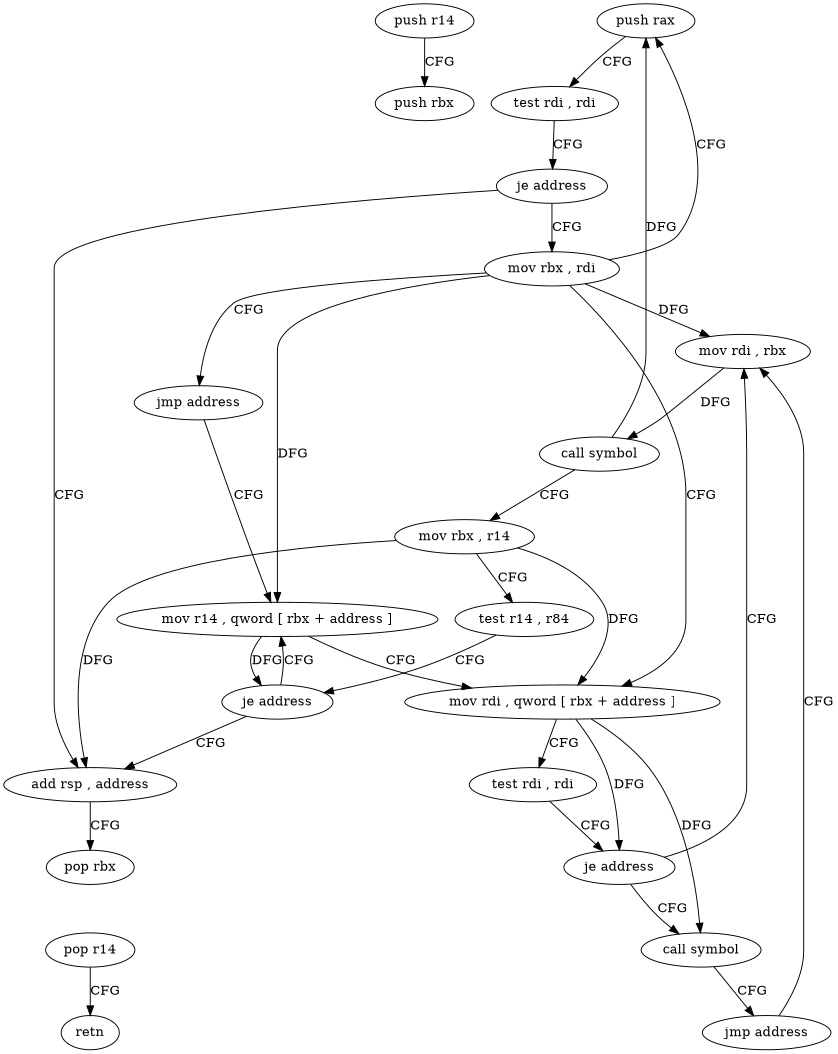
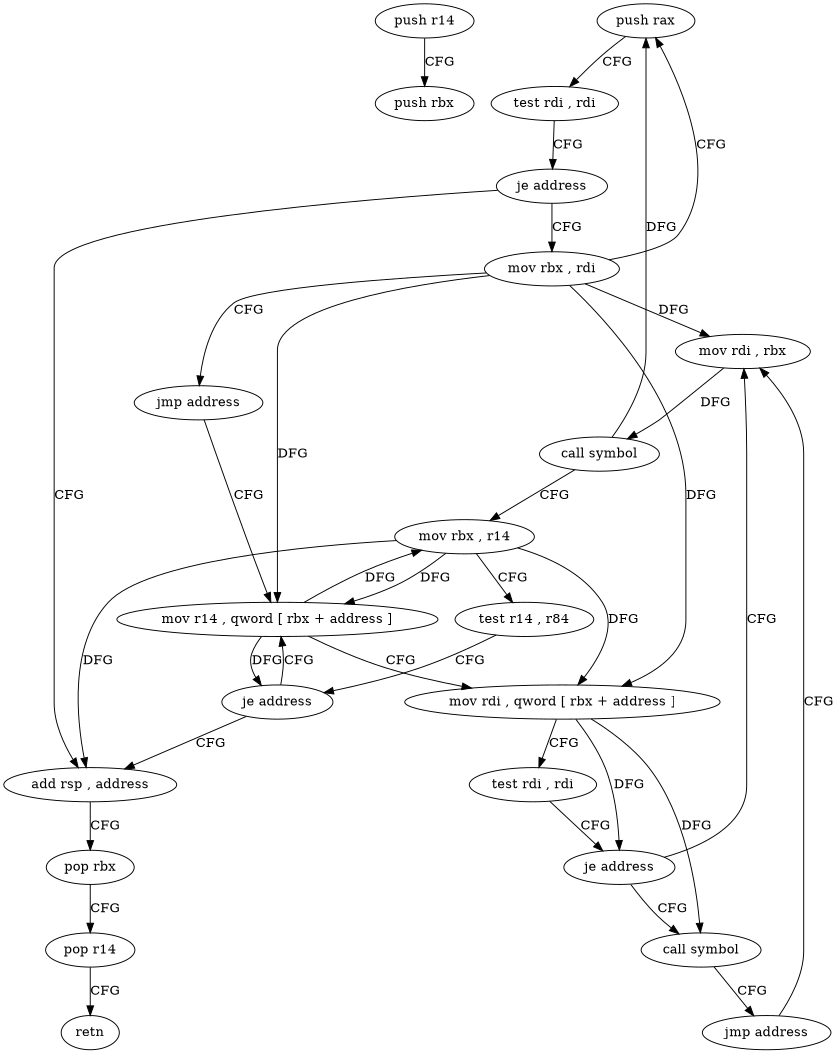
edge "mov rbx , rdi" -> "mov rdi , qword [ rbx + address ]": label "CFG" -> "DFG"
edge "mov r14 , qword [ rbx + address ]" -> "mov rbx , r14": added, label "DFG"
edge "mov rbx , r14" -> "mov r14 , qword [ rbx + address ]": added, label "DFG"
edge "pop rbx" -> "pop r14": added, label "CFG"
